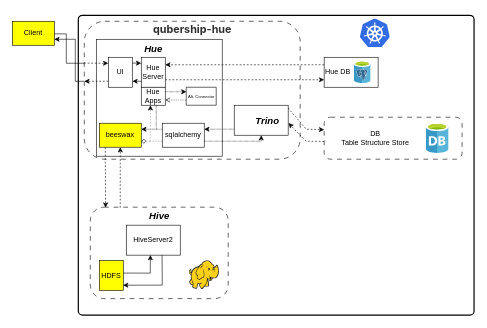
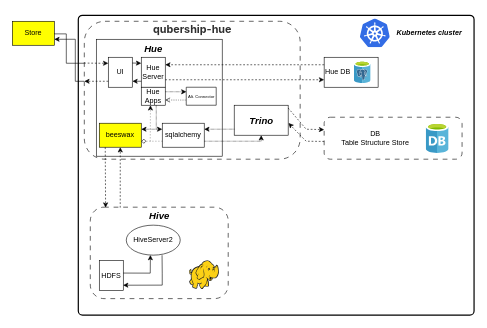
node "Client": label "Client" -> "Store"
node "Kubernetes cluster": added
node "Trino": moved (267, 120) -> (261, 120)
edge "Hue Apps" -- "sqlalchemy": arrowhead none -> classic
node "HiveServer2": shape rectangle -> ellipse
node "HDFS": fillcolor #ffff00 -> #ffffff
